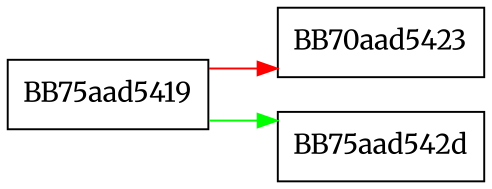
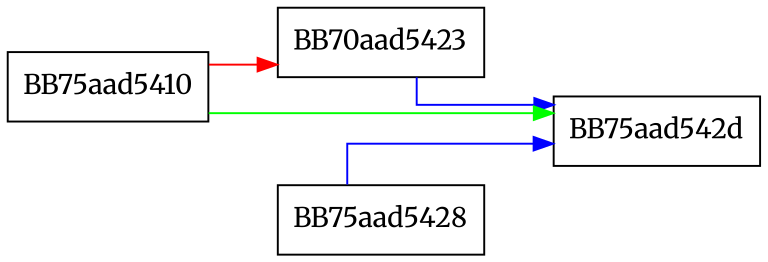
node "BB75aad5419": label "BB75aad5419" -> "BB75aad5410"
edge "BB70aad5423" -> "BB75aad542d": added
node "BB75aad5428": added
